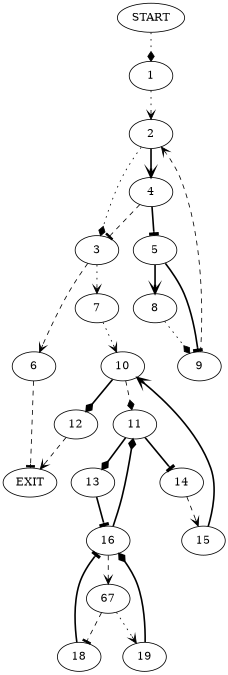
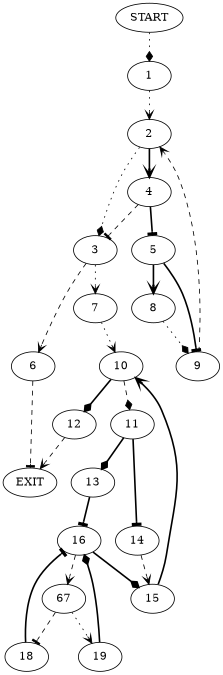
edge "16" -> "11": now "16" -> "15"
